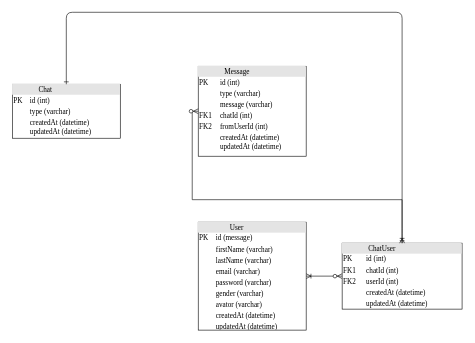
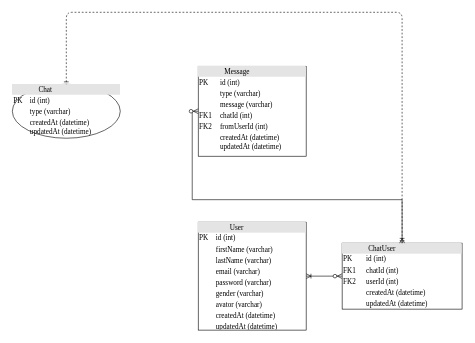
edge "Chat PK id (int) type (varchar) createdAt (datetime) updatedAt (datetime)" -- "ChatUser PK id (int) FK1 chatId (int) FK2 userId (int) createdAt (datetime) updatedAt (datetime)": style solid -> dashed
node "Chat PK id (int) type (varchar) createdAt (datetime) updatedAt (datetime)": shape rectangle -> ellipse
node "User PK id (message) firstName (varchar) lastName (varchar) email (varchar) password (varchar) gender (varchar) avator (varchar) createdAt (datetime) updatedAt (datetime)": label "User PK id (message) firstName (varchar) lastName (varchar) email (varchar) password (varchar) gender (varchar) avator (varchar) createdAt (datetime) updatedAt (datetime)" -> "User PK id (int) firstName (varchar) lastName (varchar) email (varchar) password (varchar) gender (varchar) avator (varchar) createdAt (datetime) updatedAt (datetime)"
